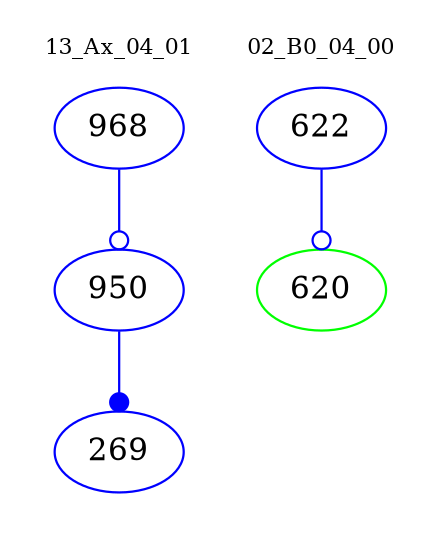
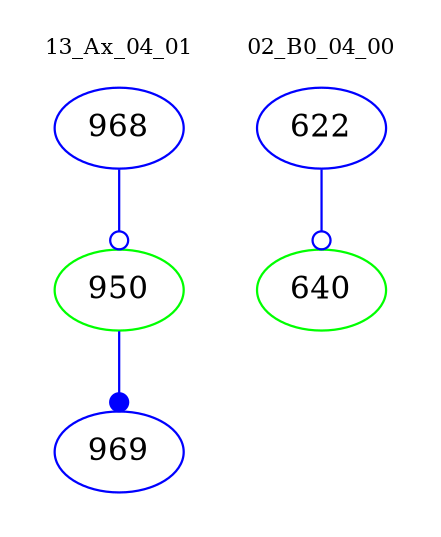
node "950": color blue -> green
node "620": label "620" -> "640"
node "269": label "269" -> "969"
